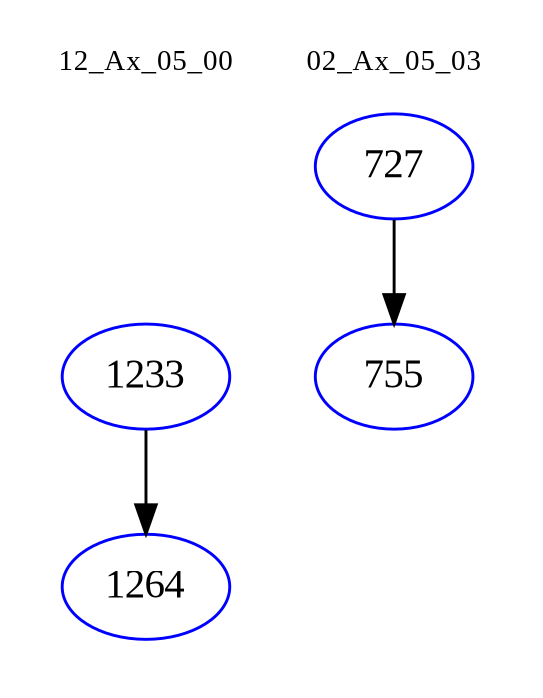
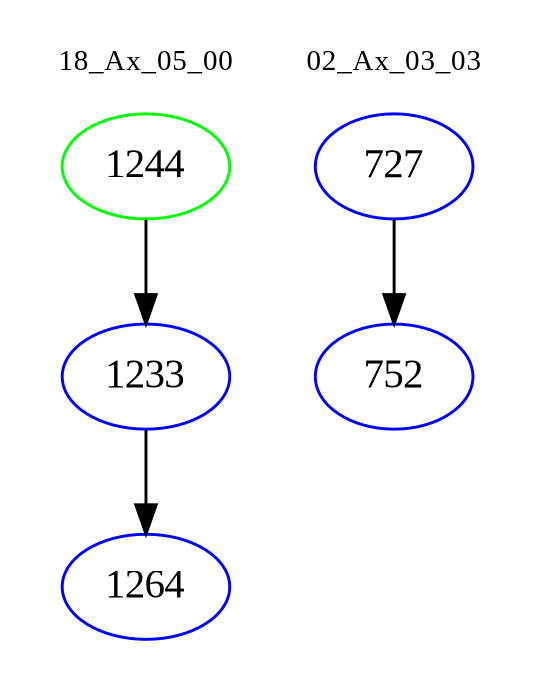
cluster "12_Ax_05_00": label "12_Ax_05_00" -> "18_Ax_05_00"
cluster "02_Ax_05_03": label "02_Ax_05_03" -> "02_Ax_03_03"
node "1244": added
node "755": label "755" -> "752"
